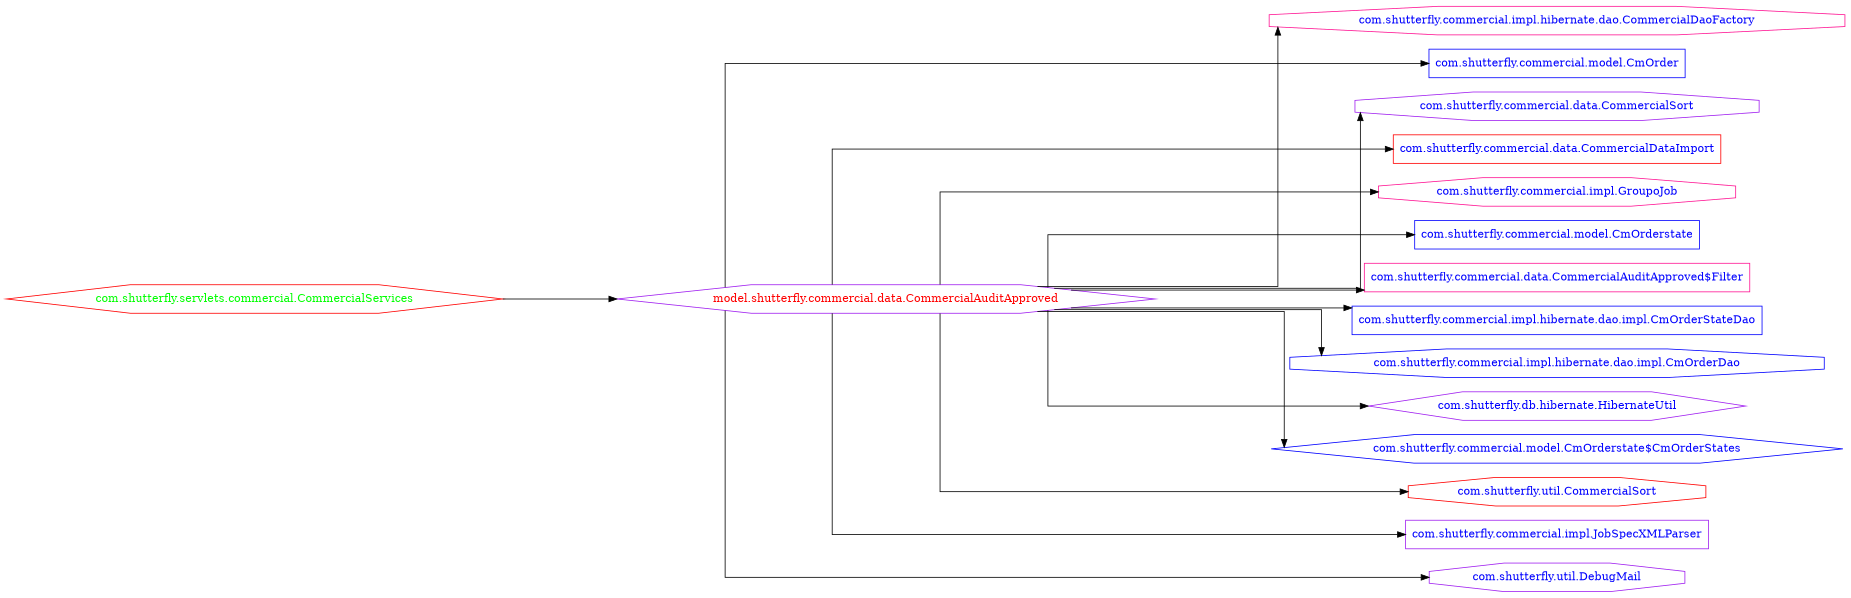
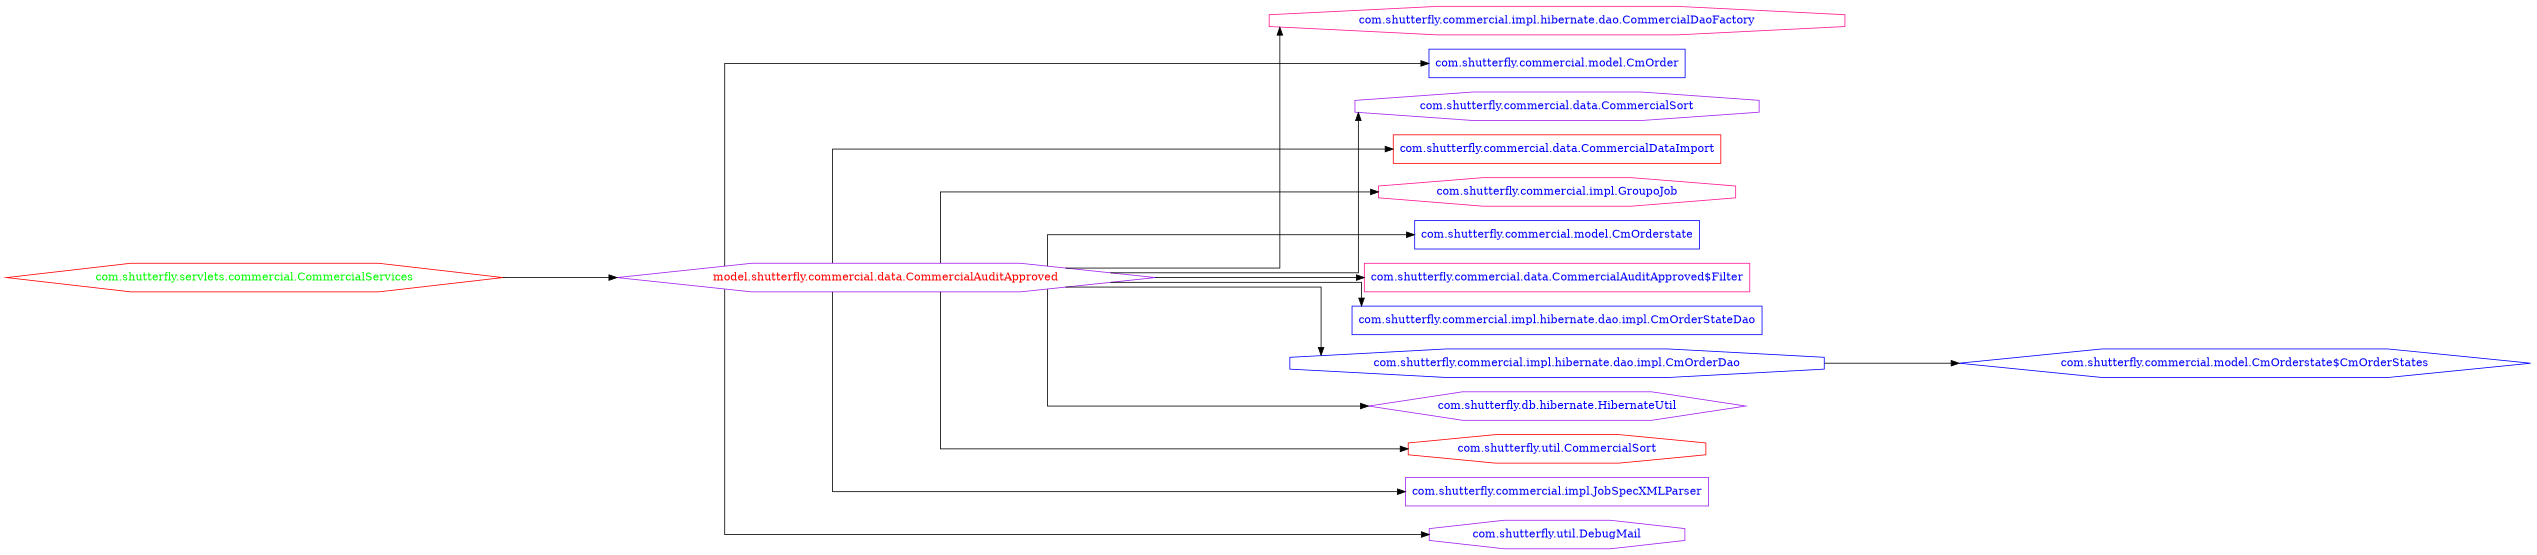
edge "model.shutterfly.commercial.data.CommercialAuditApproved" -> "com.shutterfly.commercial.model.CmOrderstate$CmOrderStates": now "com.shutterfly.commercial.impl.hibernate.dao.impl.CmOrderDao" -> "com.shutterfly.commercial.model.CmOrderstate$CmOrderStates"
